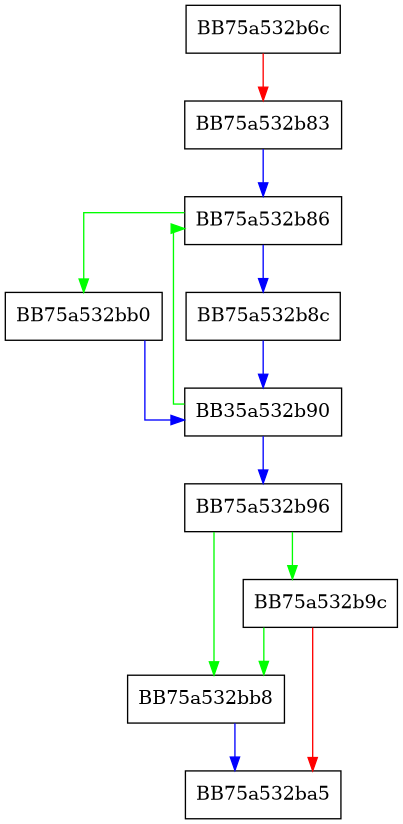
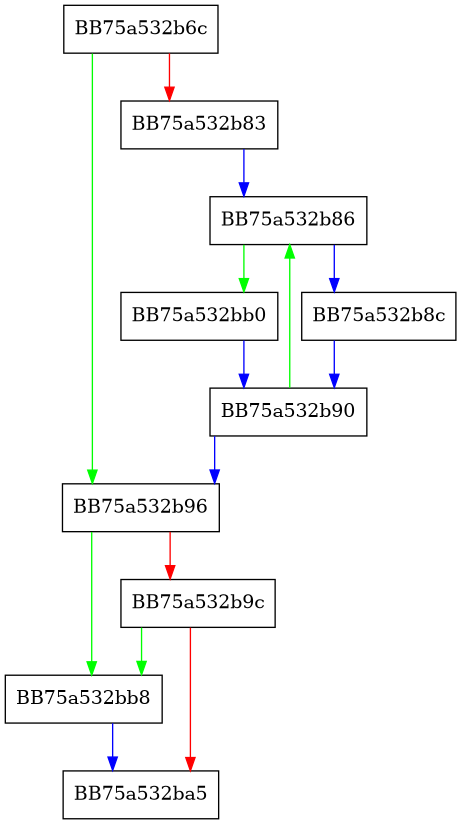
edge "BB75a532b6c" -> "BB75a532b96": added
node "BB35a532b90": label "BB35a532b90" -> "BB75a532b90"
edge "BB75a532b96" -> "BB75a532b9c": color green -> red
